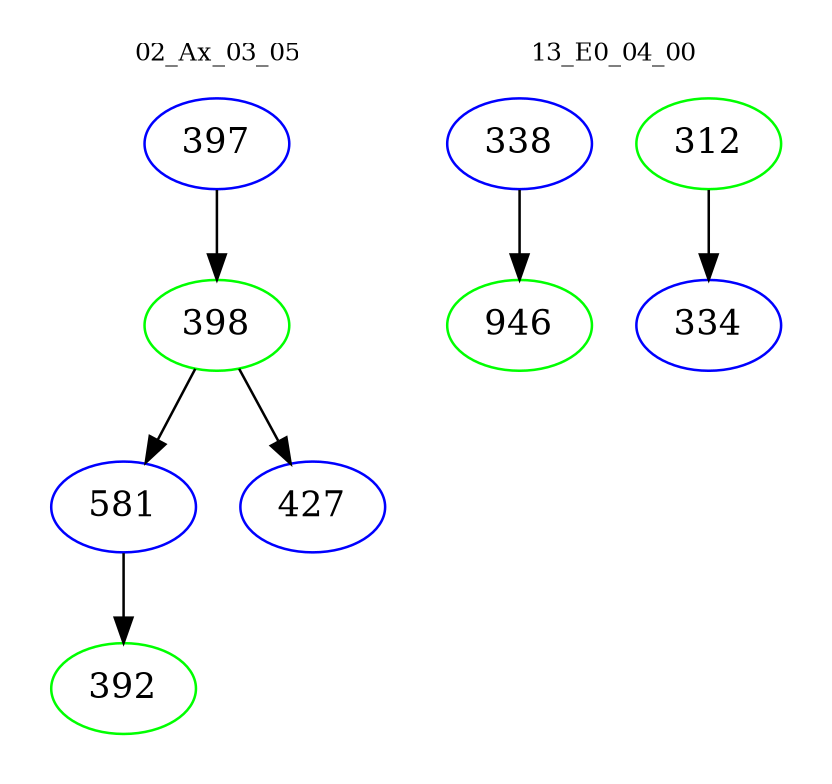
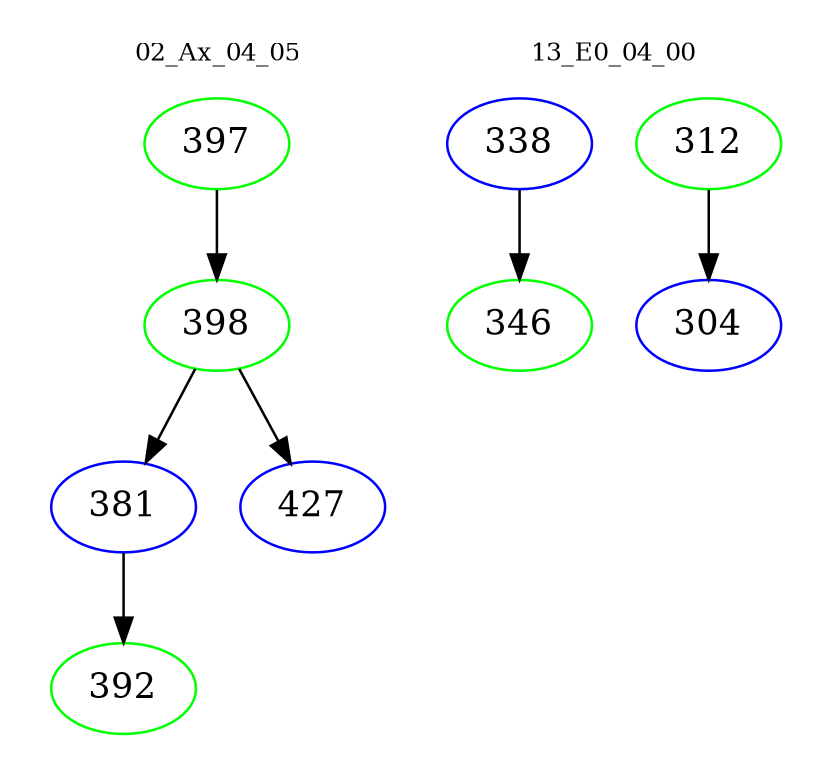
cluster "02_Ax_03_05": label "02_Ax_03_05" -> "02_Ax_04_05"
node "397": color blue -> green
node "946": label "946" -> "346"
node "334": label "334" -> "304"
node "581": label "581" -> "381"
